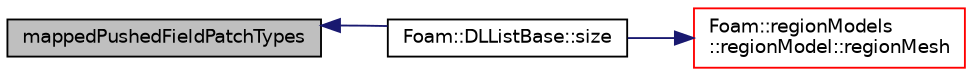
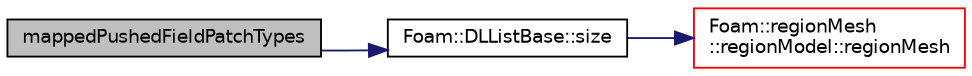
edge "Foam::DLListBase::size" -> "mappedPushedFieldPatchTypes": reversed
node "Foam::regionModels ::regionModel::regionMesh": label "Foam::regionModels ::regionModel::regionMesh" -> "Foam::regionMesh ::regionModel::regionMesh"
